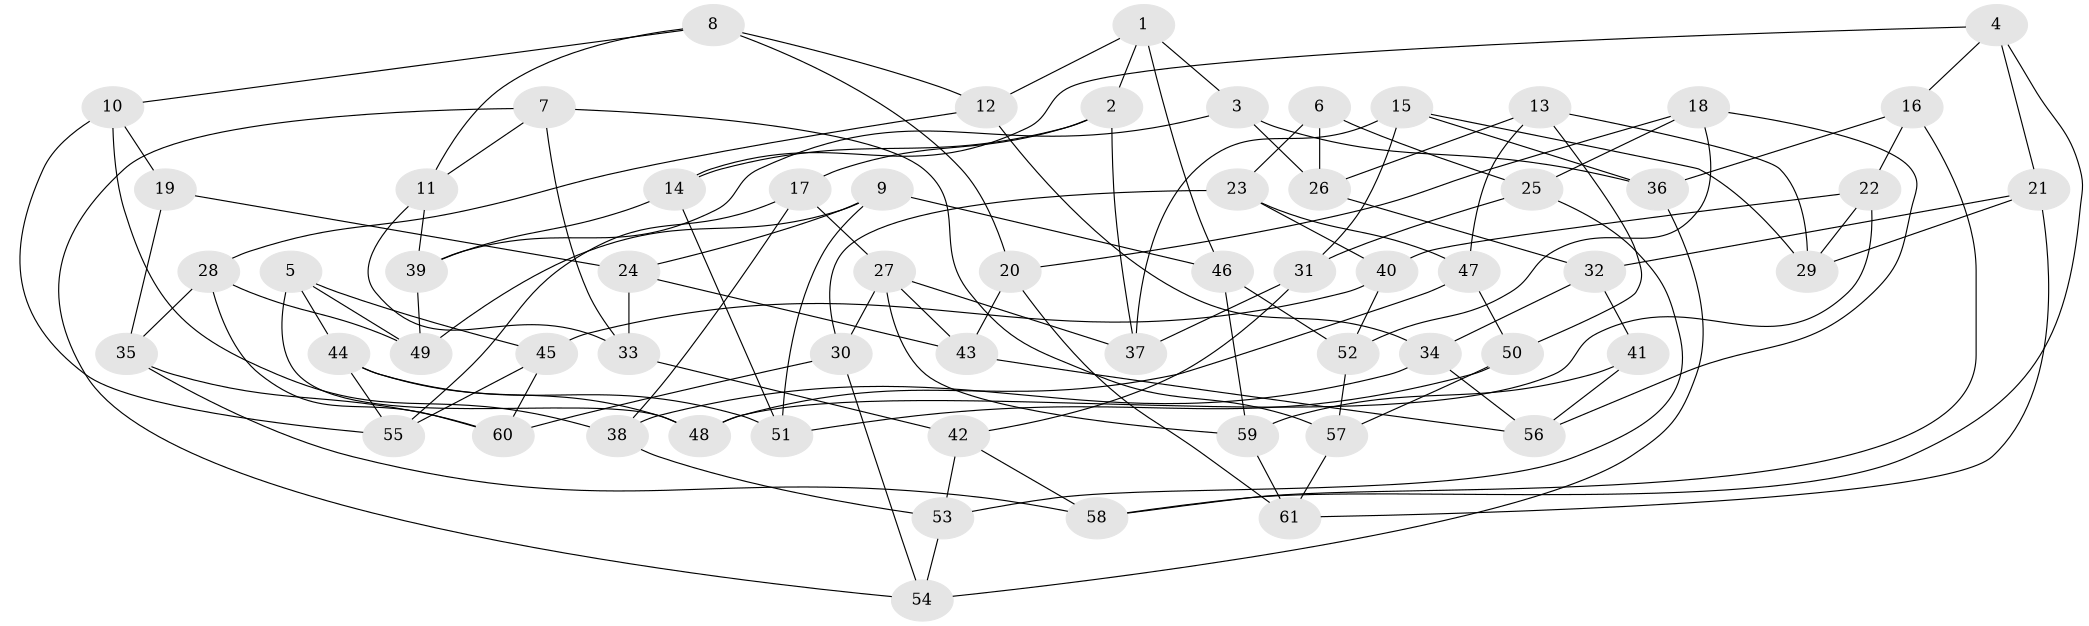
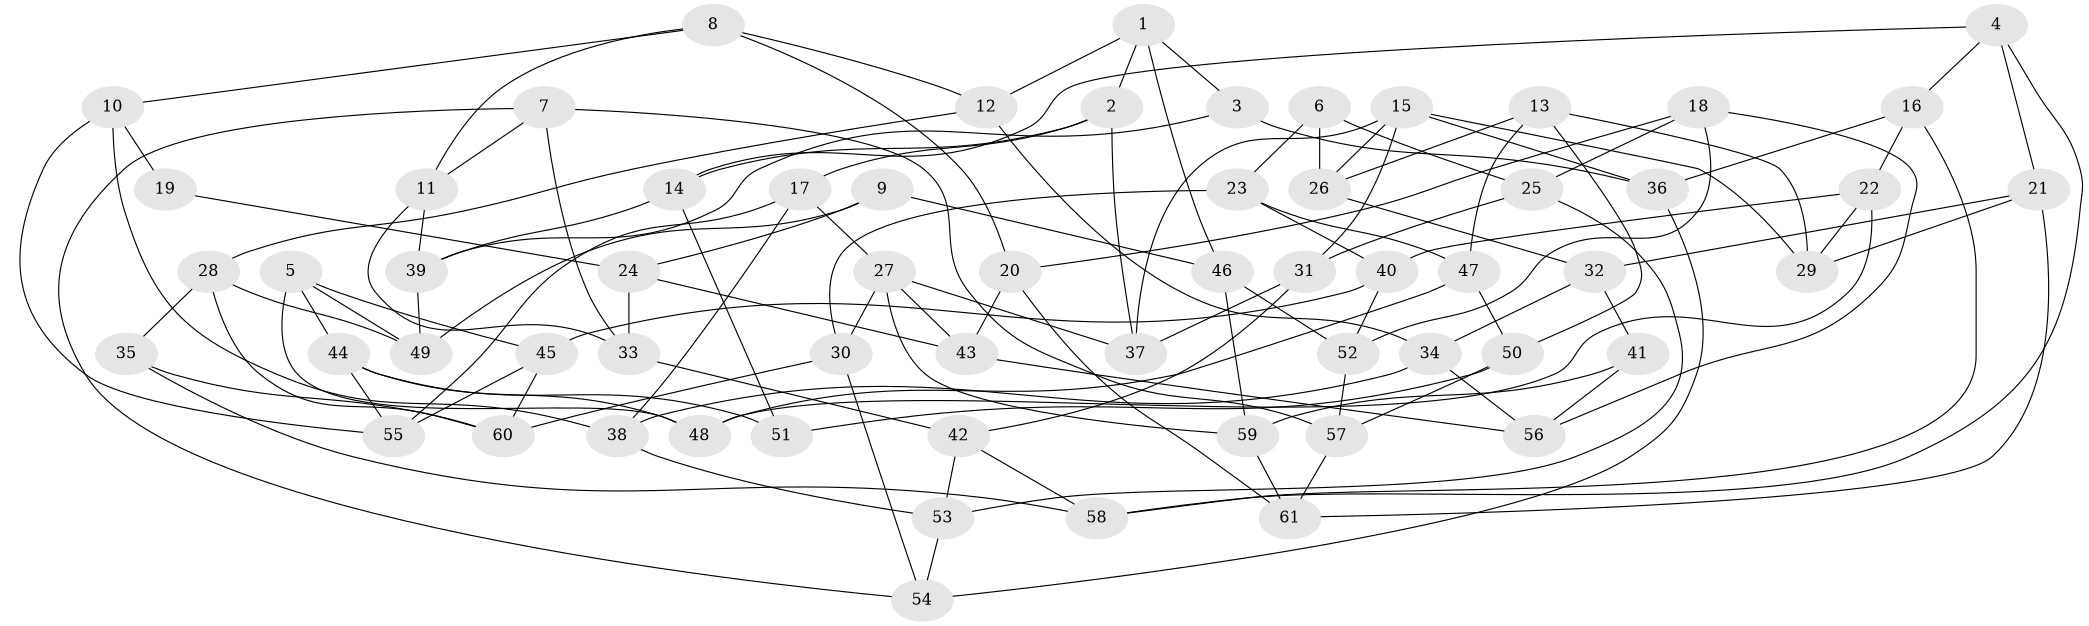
edge "3" -- "26": now "15" -- "26"
edge "19" -- "35": removed
edge "9" -- "51": removed
